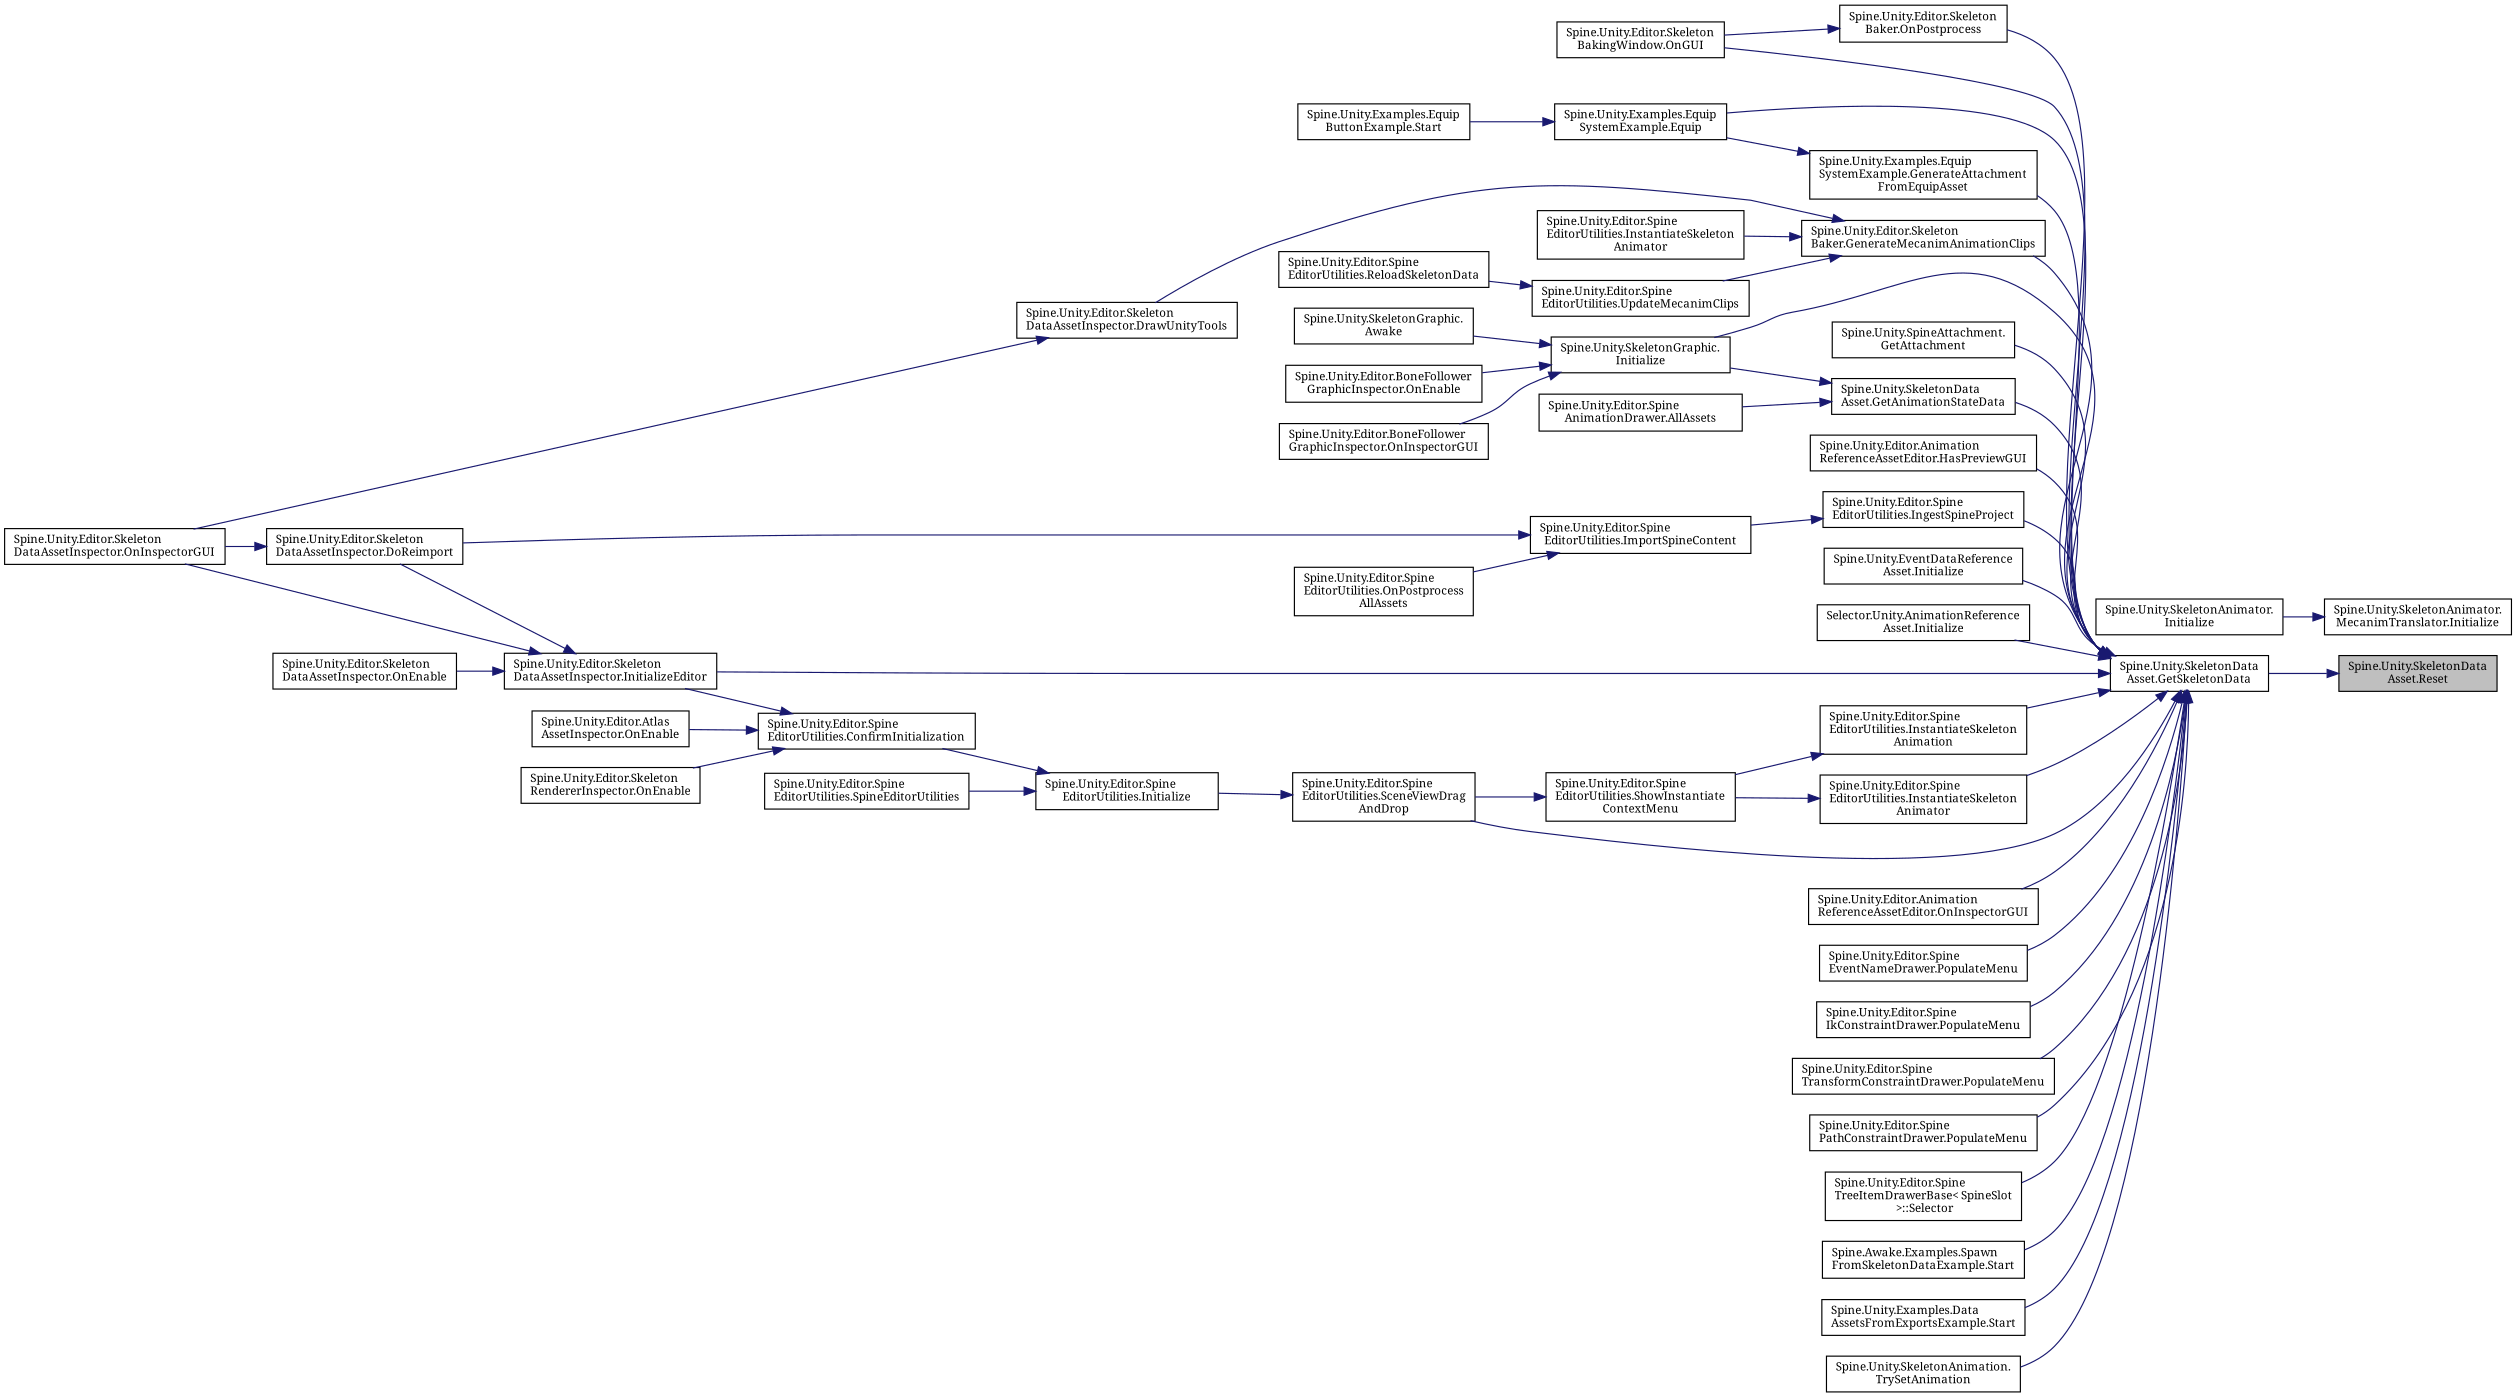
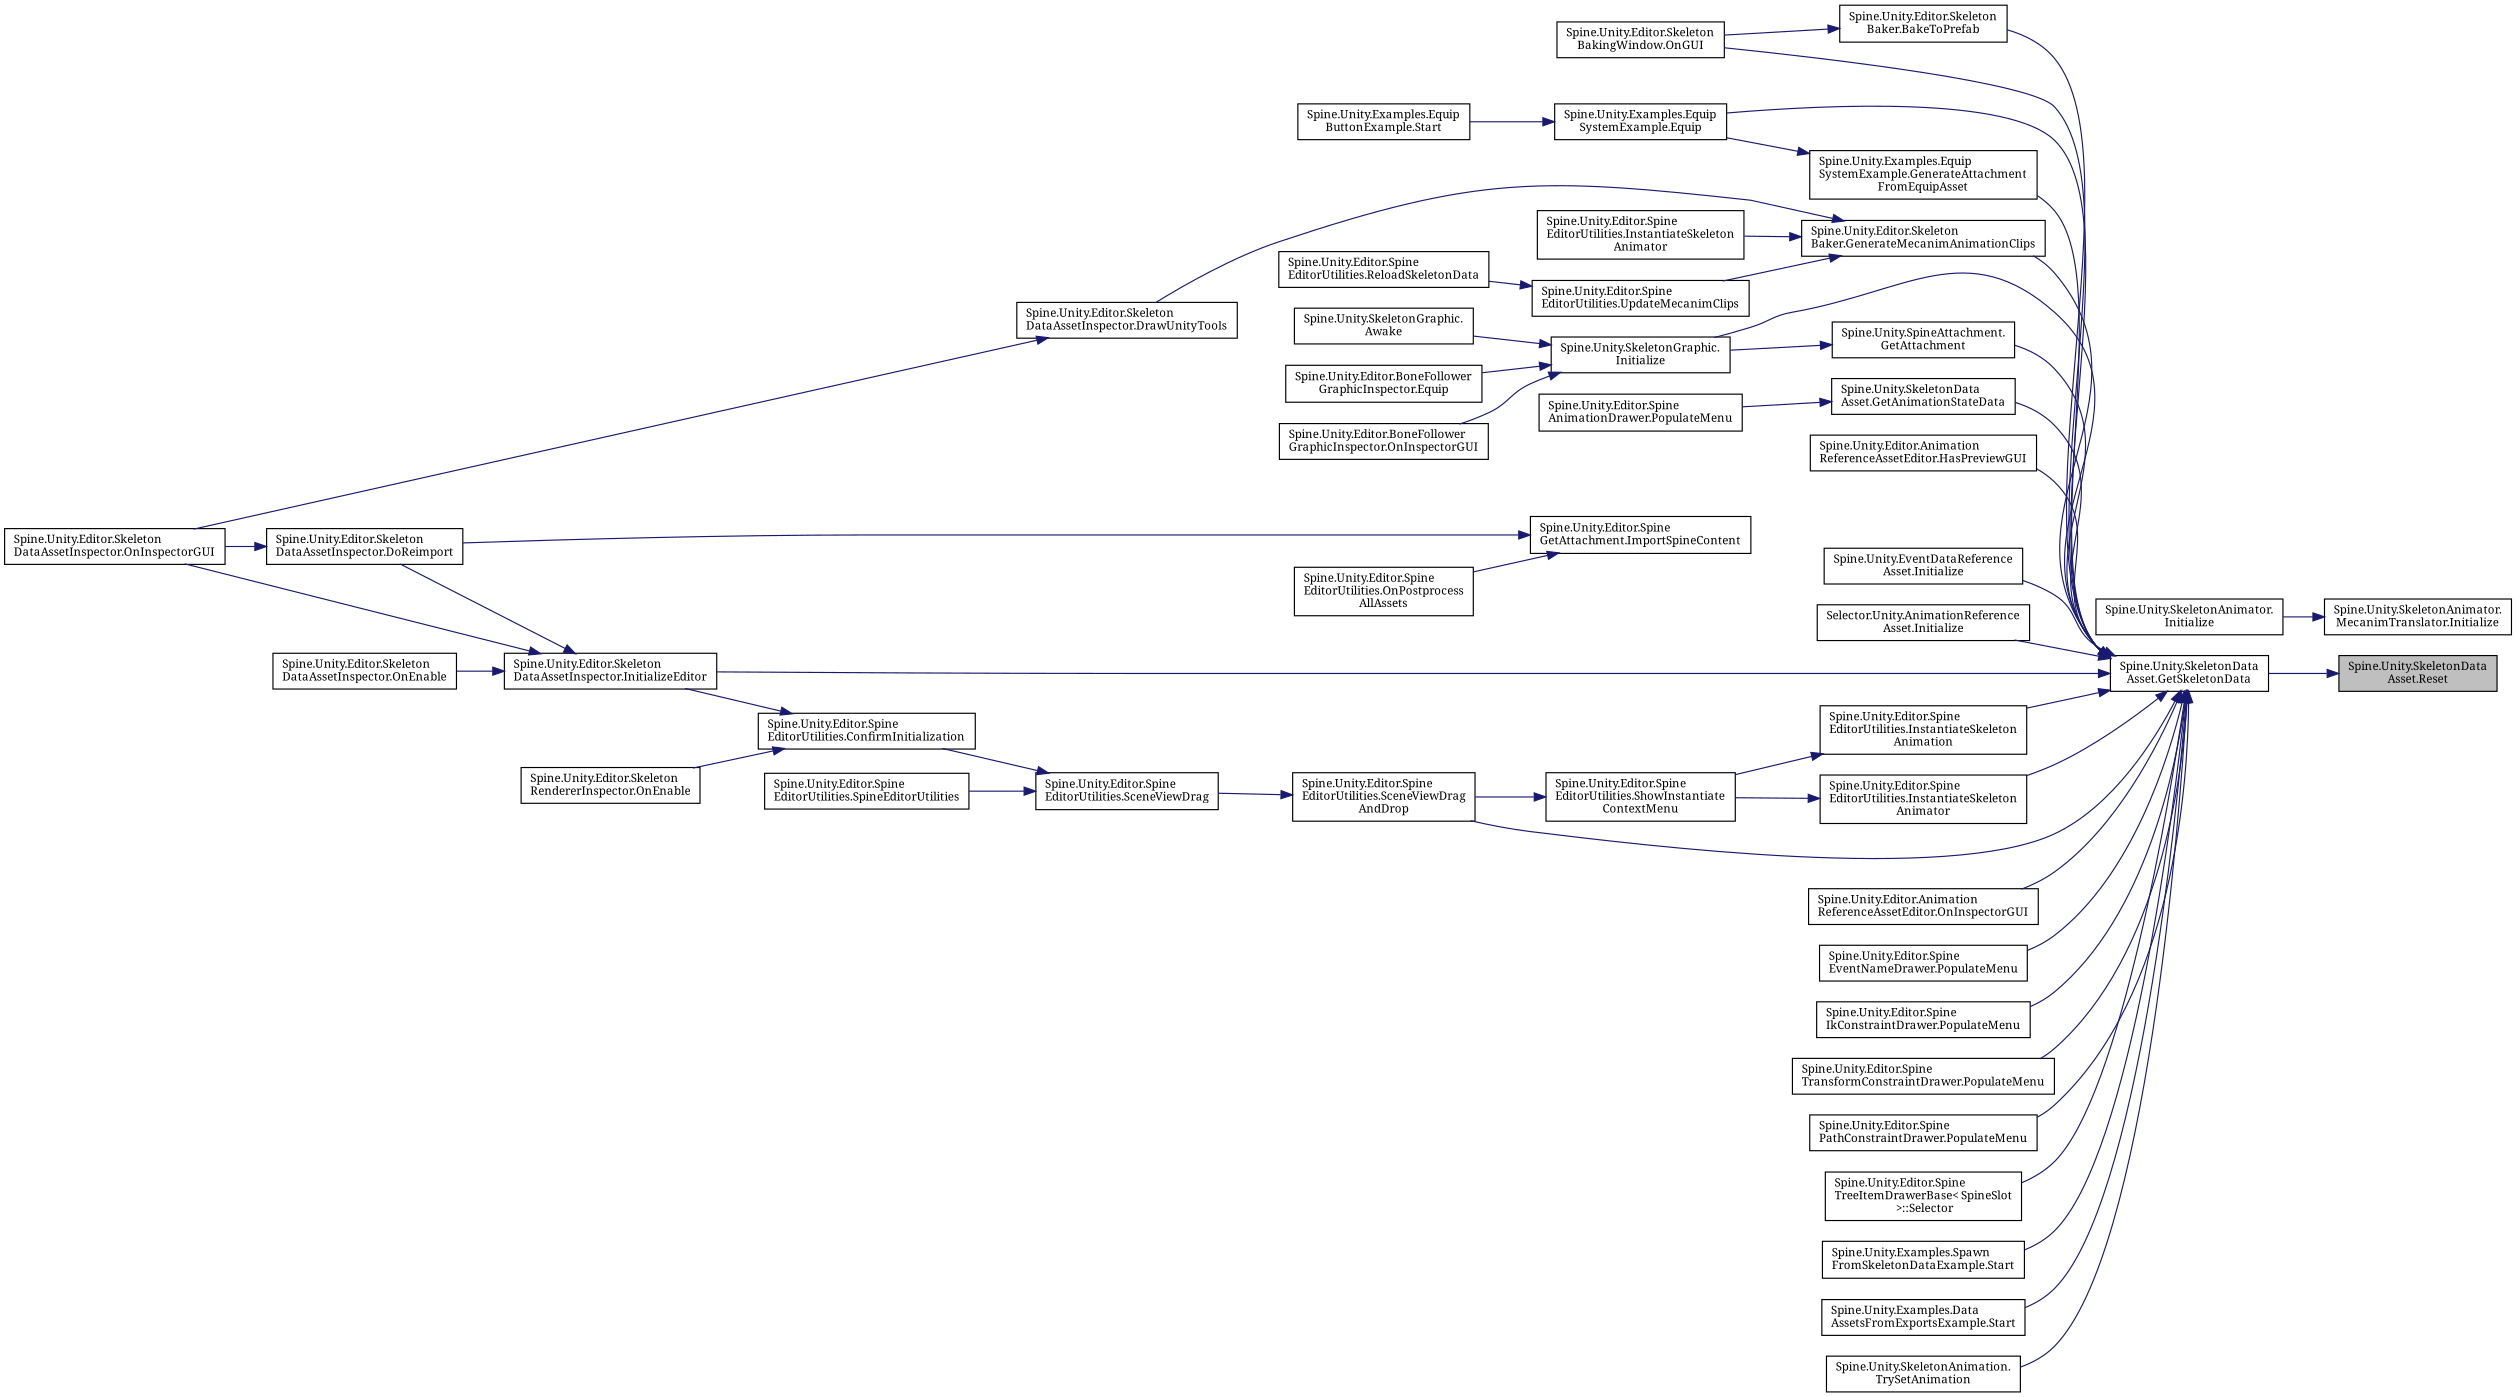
node "Spine.Unity.Editor.Skeleton Baker.OnPostprocess": label "Spine.Unity.Editor.Skeleton Baker.OnPostprocess" -> "Spine.Unity.Editor.Skeleton Baker.BakeToPrefab"
edge "Spine.Unity.SkeletonGraphic. Initialize" -> "Spine.Unity.SkeletonData Asset.GetAnimationStateData": now "Spine.Unity.SkeletonGraphic. Initialize" -> "Spine.Unity.SpineAttachment. GetAttachment"
node "Spine.Unity.Editor.BoneFollower GraphicInspector.OnEnable": label "Spine.Unity.Editor.BoneFollower GraphicInspector.OnEnable" -> "Spine.Unity.Editor.BoneFollower GraphicInspector.Equip"
node "Spine.Unity.Editor.Spine AnimationDrawer.AllAssets": label "Spine.Unity.Editor.Spine AnimationDrawer.AllAssets" -> "Spine.Unity.Editor.Spine AnimationDrawer.PopulateMenu"
node "Spine.Unity.Editor.Spine EditorUtilities.IngestSpineProject": removed
node "Spine.Unity.Editor.Spine EditorUtilities.ImportSpineContent": label "Spine.Unity.Editor.Spine EditorUtilities.ImportSpineContent" -> "Spine.Unity.Editor.Spine GetAttachment.ImportSpineContent"
node "Spine.Unity.Editor.Atlas AssetInspector.OnEnable": removed
node "Spine.Unity.Editor.Spine EditorUtilities.Initialize": label "Spine.Unity.Editor.Spine EditorUtilities.Initialize" -> "Spine.Unity.Editor.Spine EditorUtilities.SceneViewDrag"
node "Spine.Awake.Examples.Spawn FromSkeletonDataExample.Start": label "Spine.Awake.Examples.Spawn FromSkeletonDataExample.Start" -> "Spine.Unity.Examples.Spawn FromSkeletonDataExample.Start"
